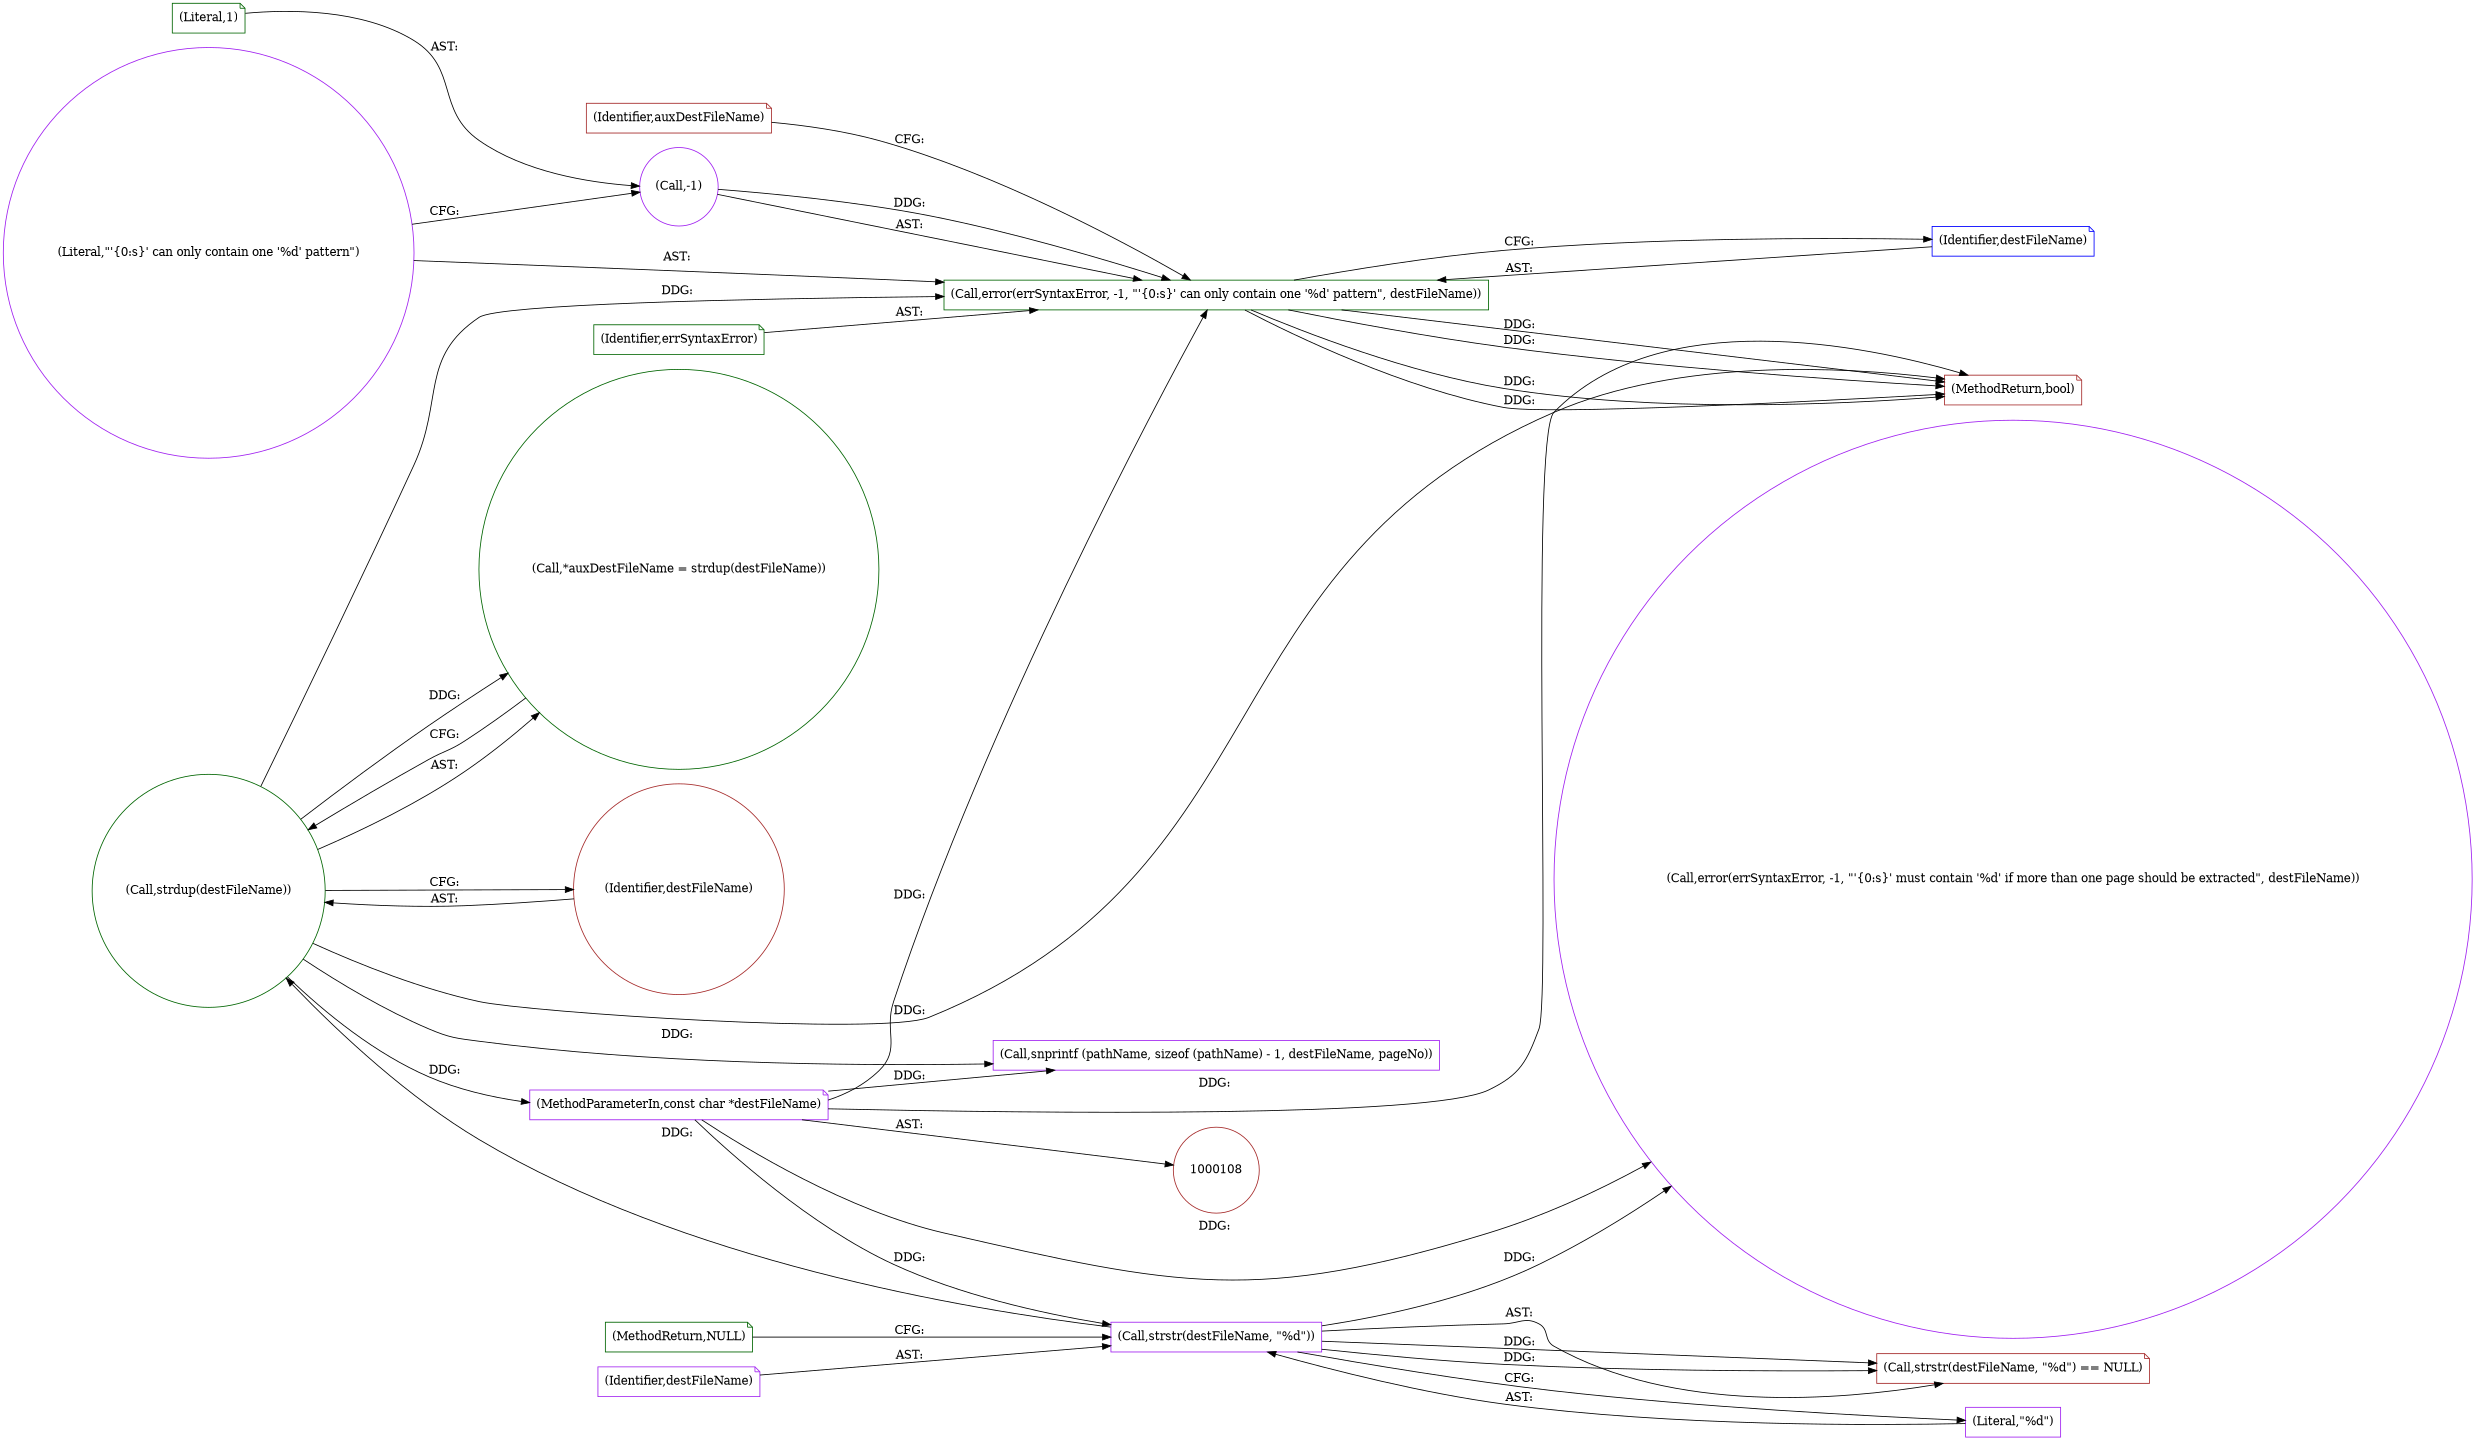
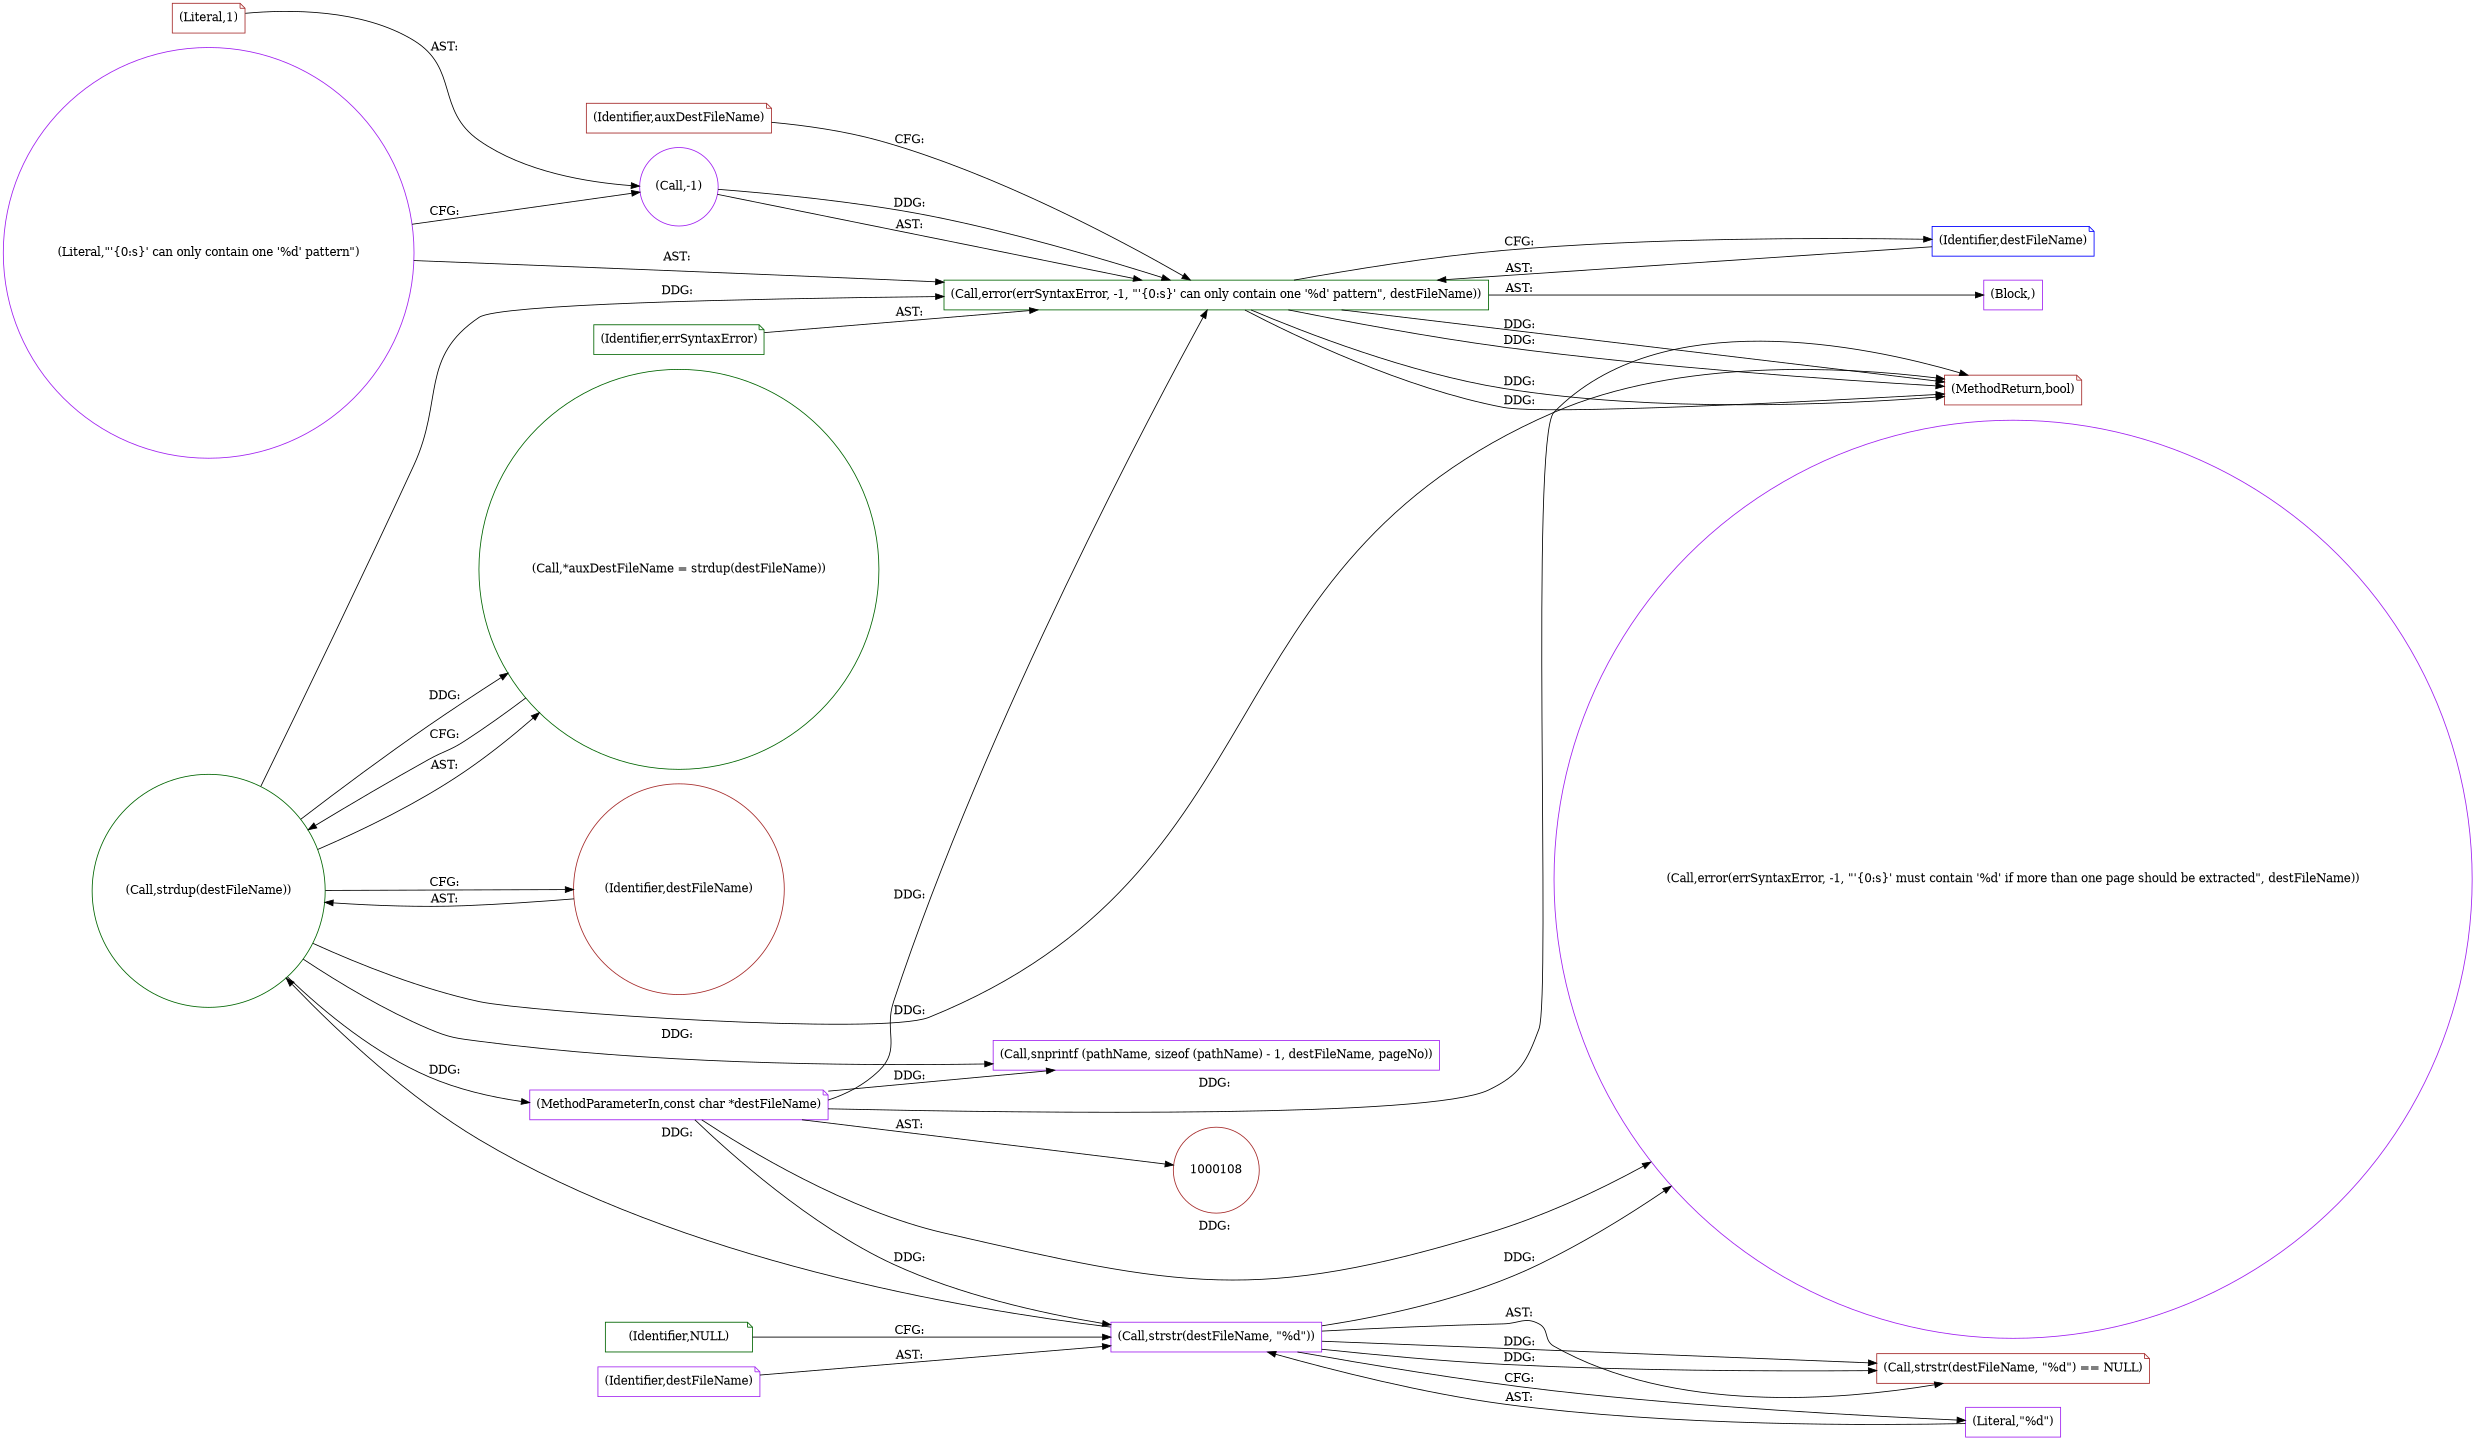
node "(Literal,1)": color darkgreen -> brown
node "(Block,)": added
node "(MethodReturn,NULL)": label "(MethodReturn,NULL)" -> "(Identifier,NULL)"
